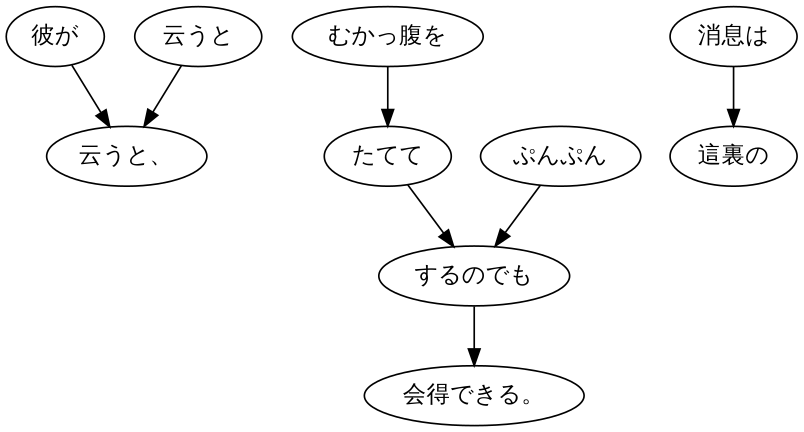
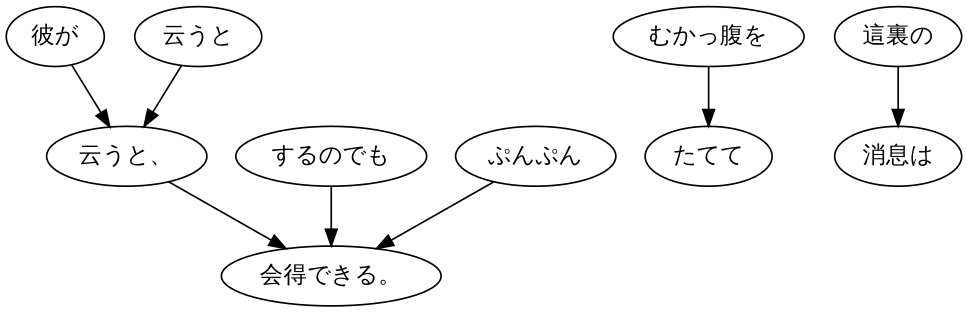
edge "消息は" -> "這裏の": reversed
edge "たてて" -> "するのでも": removed
edge "ぷんぷん" -> "するのでも": now "ぷんぷん" -> "会得できる。"
edge "云うと、" -> "会得できる。": added
